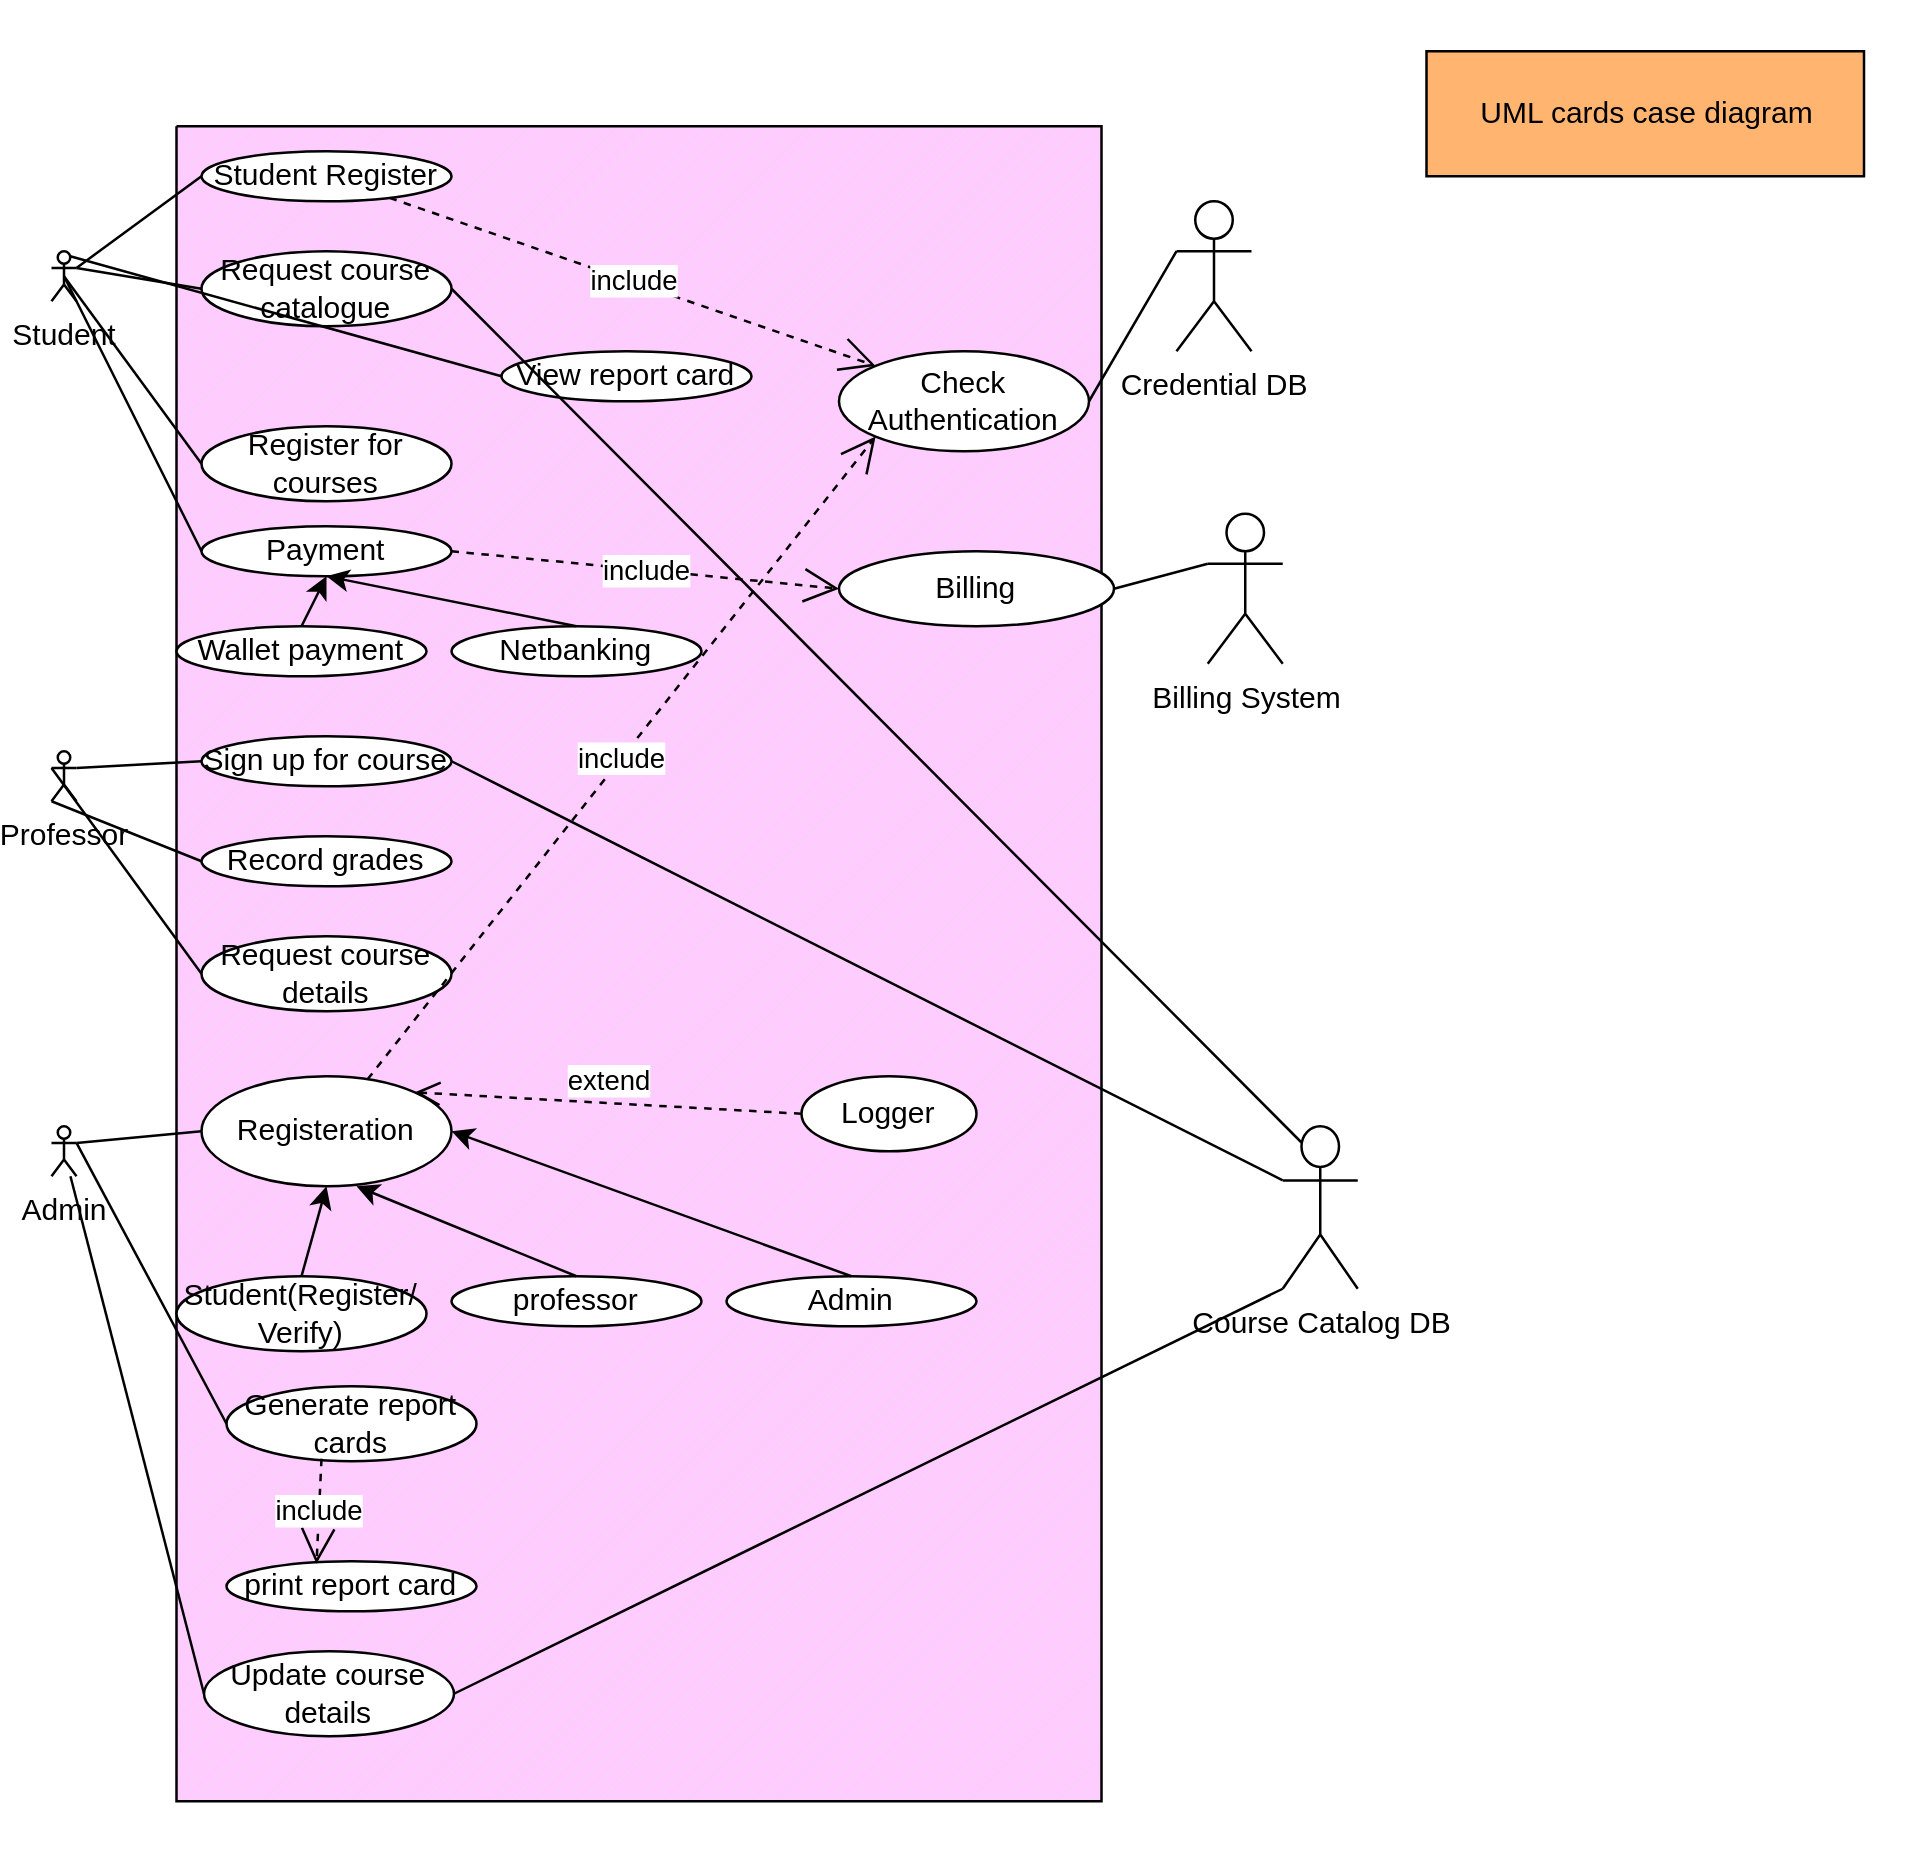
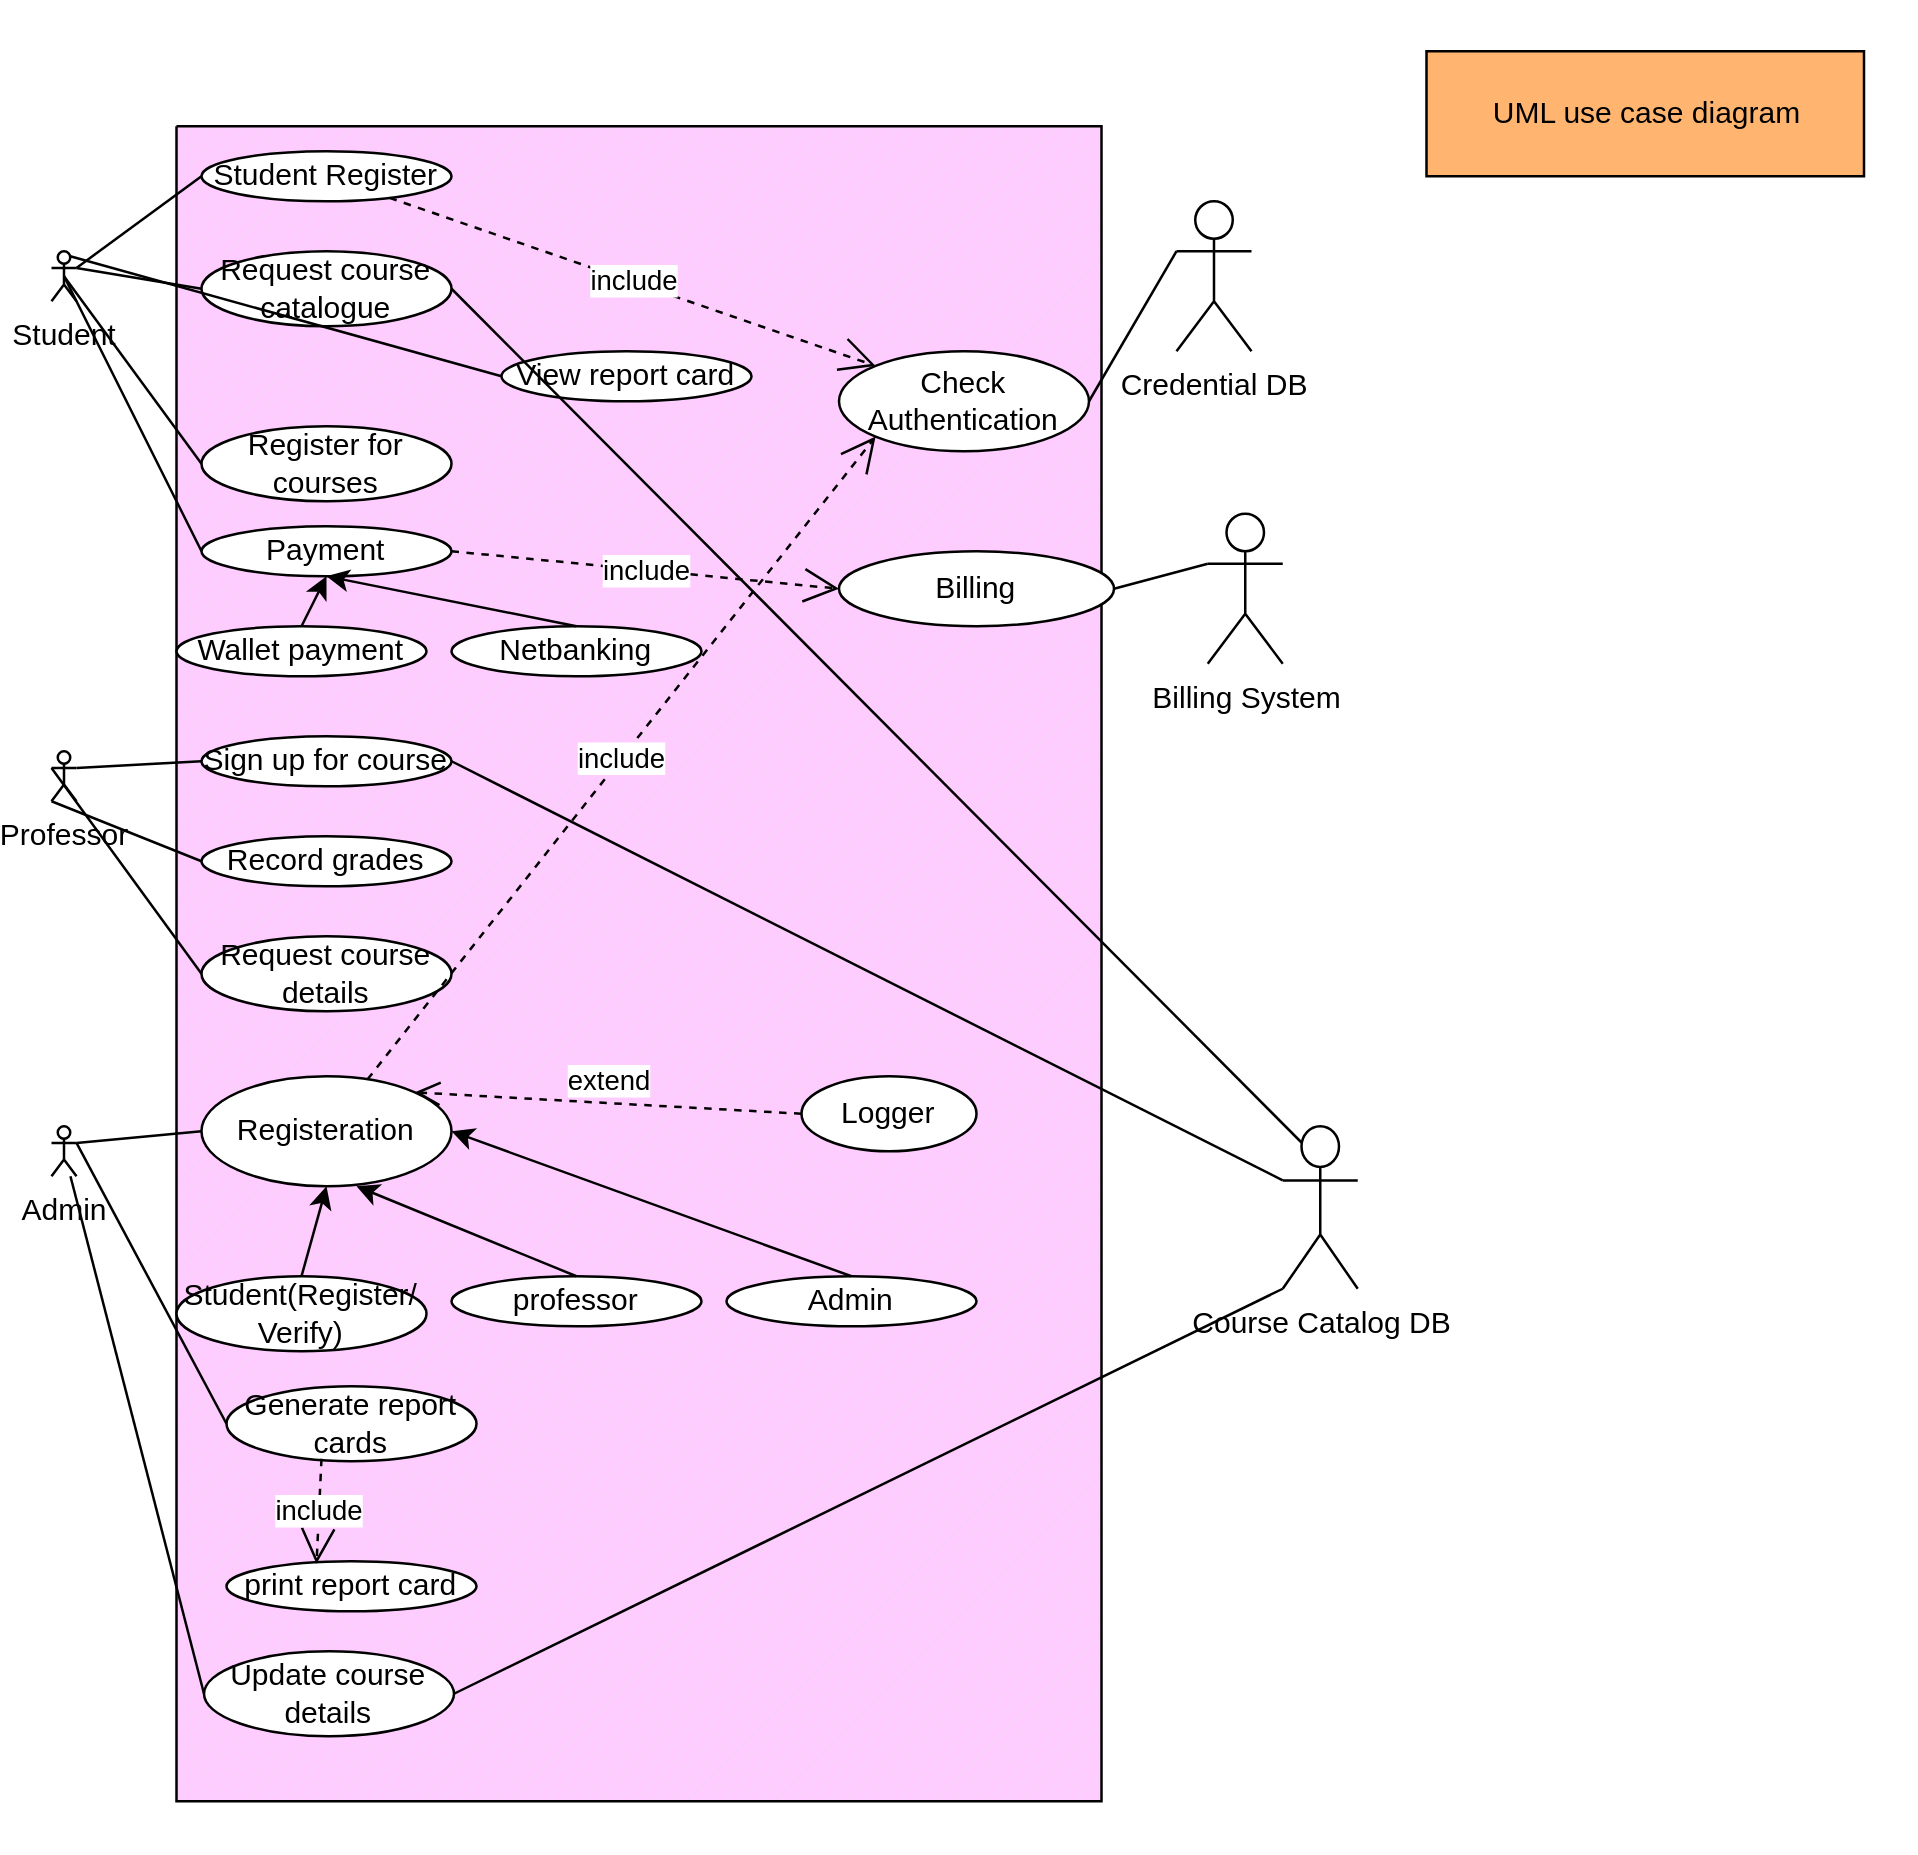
node "UML cards case diagram": label "UML cards case diagram" -> "UML use case diagram"
